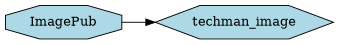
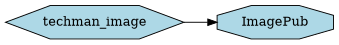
edge "ImagePub" -> "techman_image": reversed
